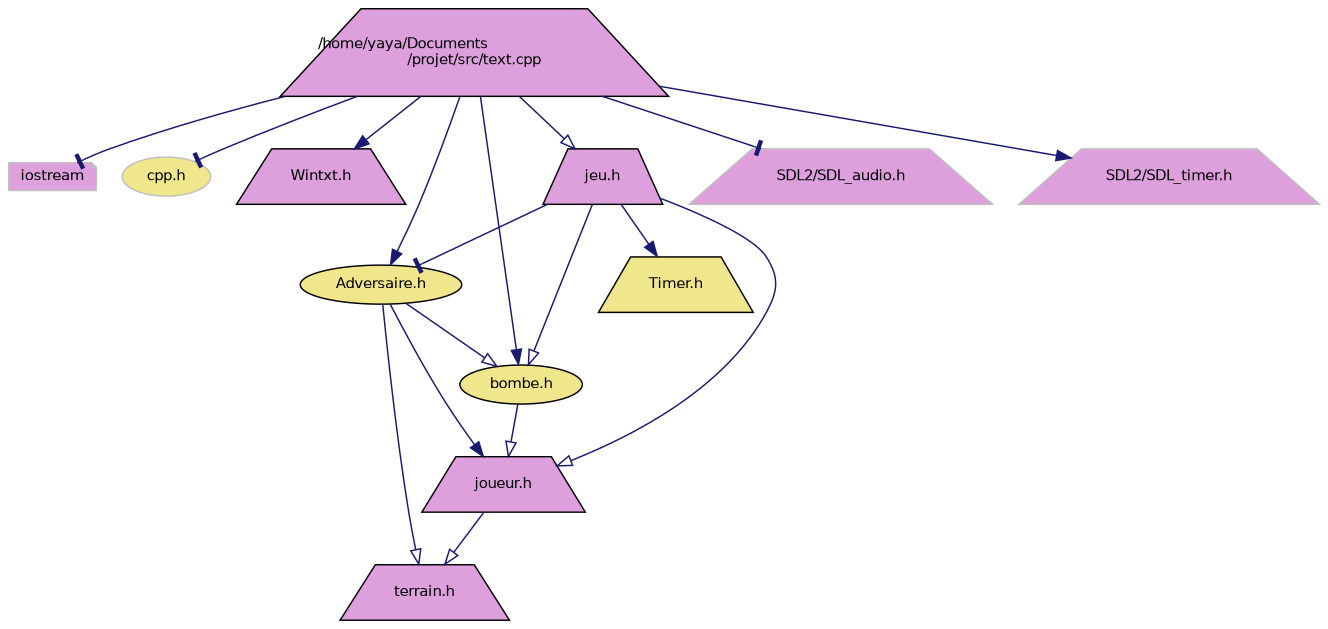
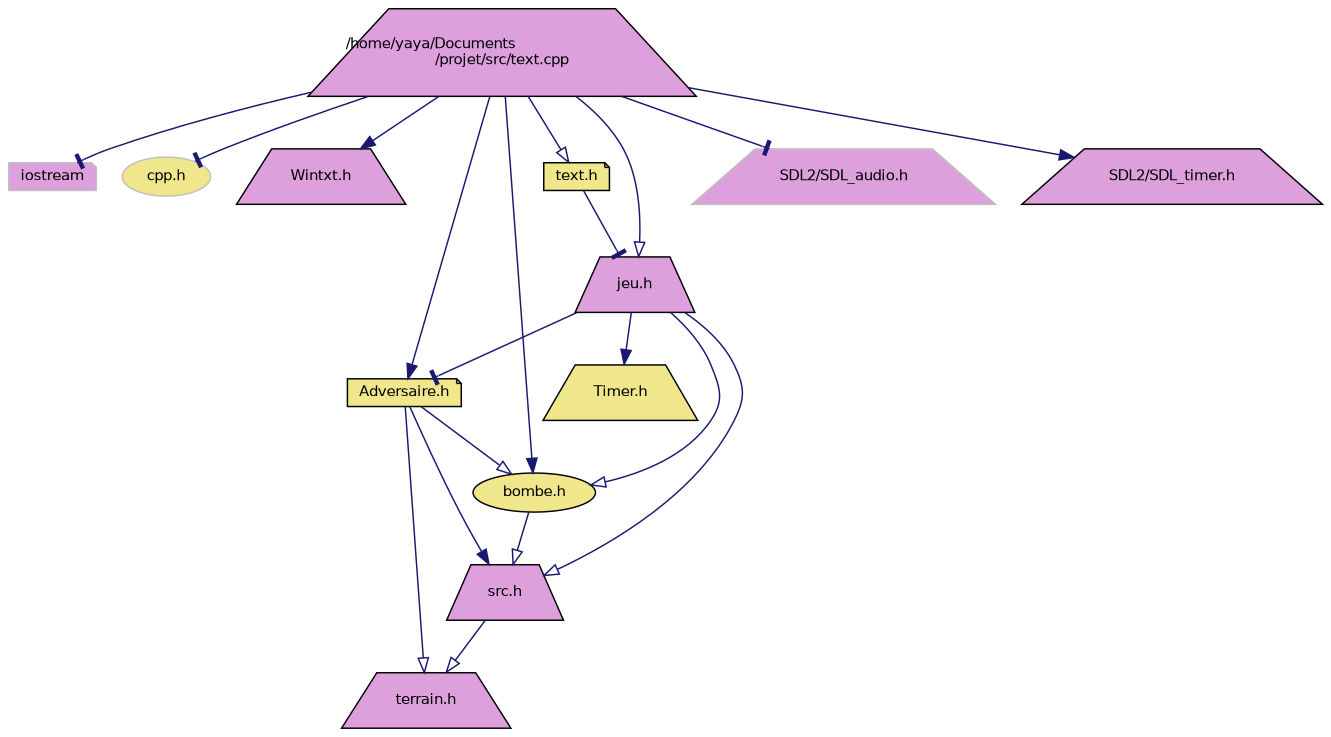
node "text.h": added
node "SDL2/SDL_timer.h": color grey75 -> black
node "Adversaire.h": shape ellipse -> note
node "joueur.h": label "joueur.h" -> "src.h"
